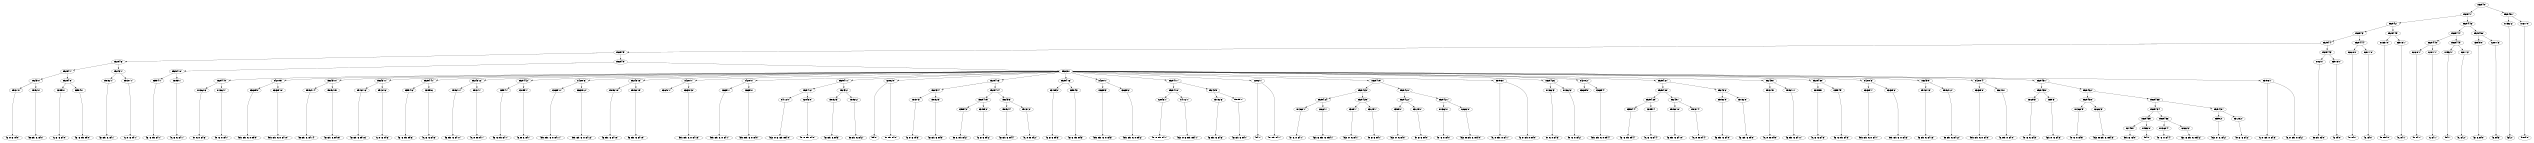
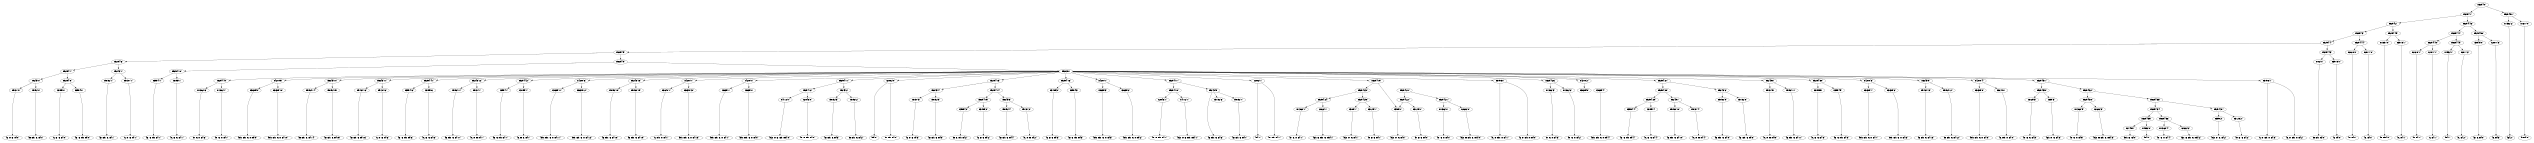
edge "L5294(19)" -> "L5294(20)": now "L5294(19)" -> "L359(0)"
edge "L4200(2)" -> "L3639(4)": removed
node "L5155(7)": label "L5155(7)" -> "L5152(7)"
edge "L5152(6)" -> "[E  Fis  G  B](6)": now "L5243(5)" -> "[E  Fis  G  B](6)"
node "[C  Dis  A  B](1)": added
